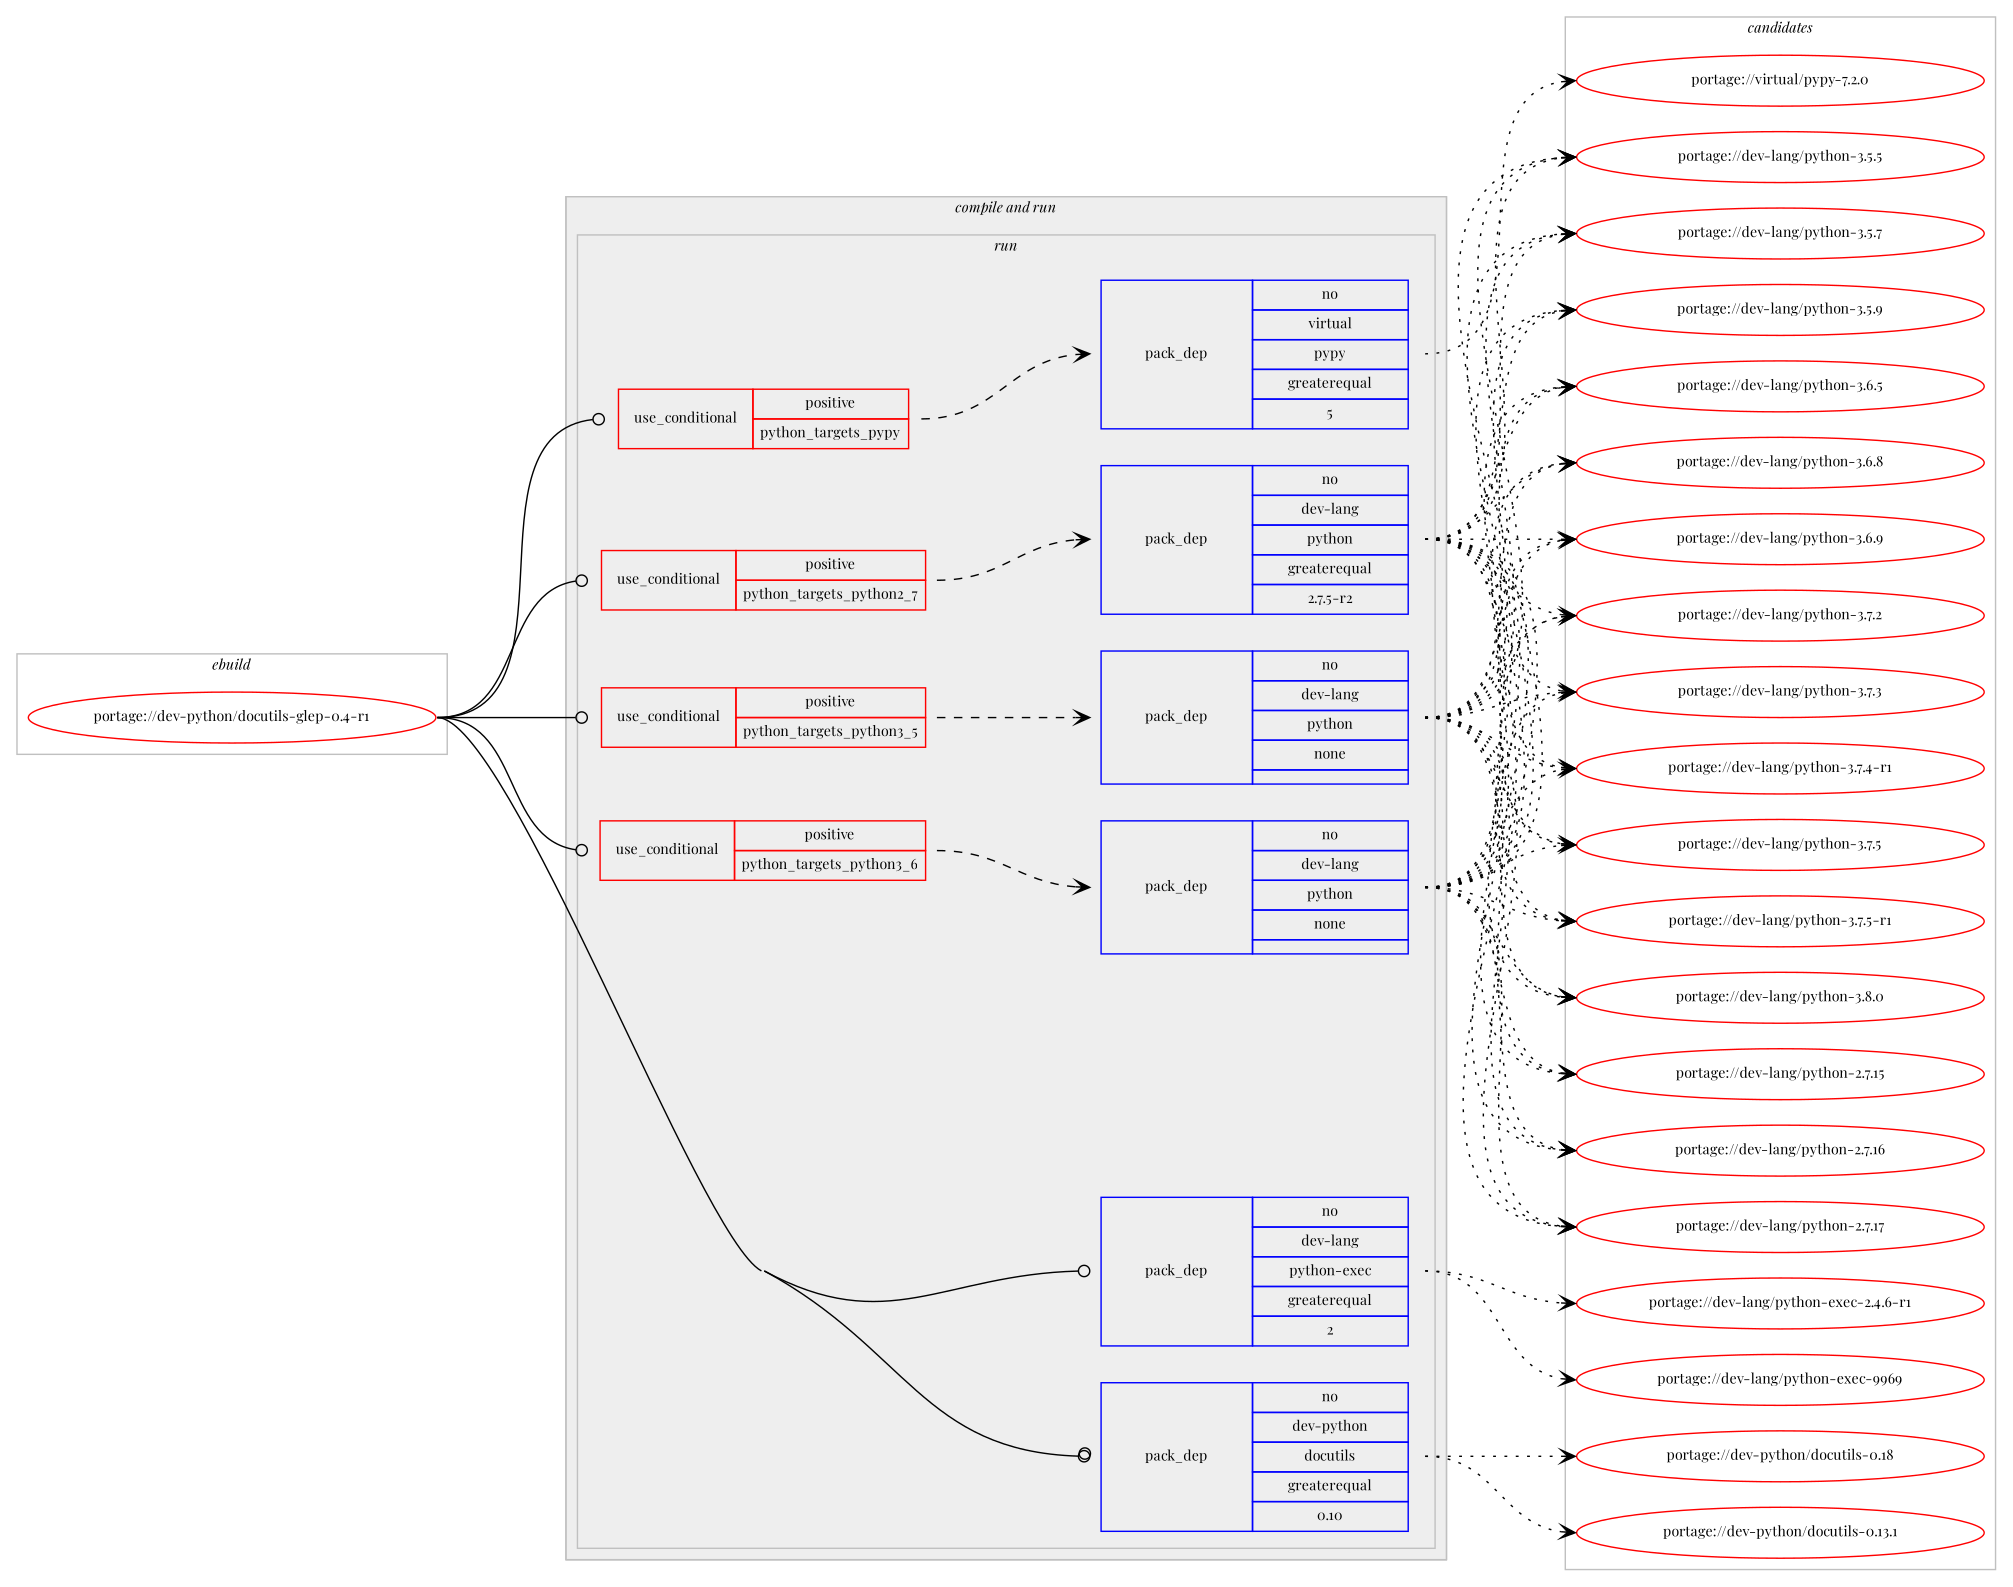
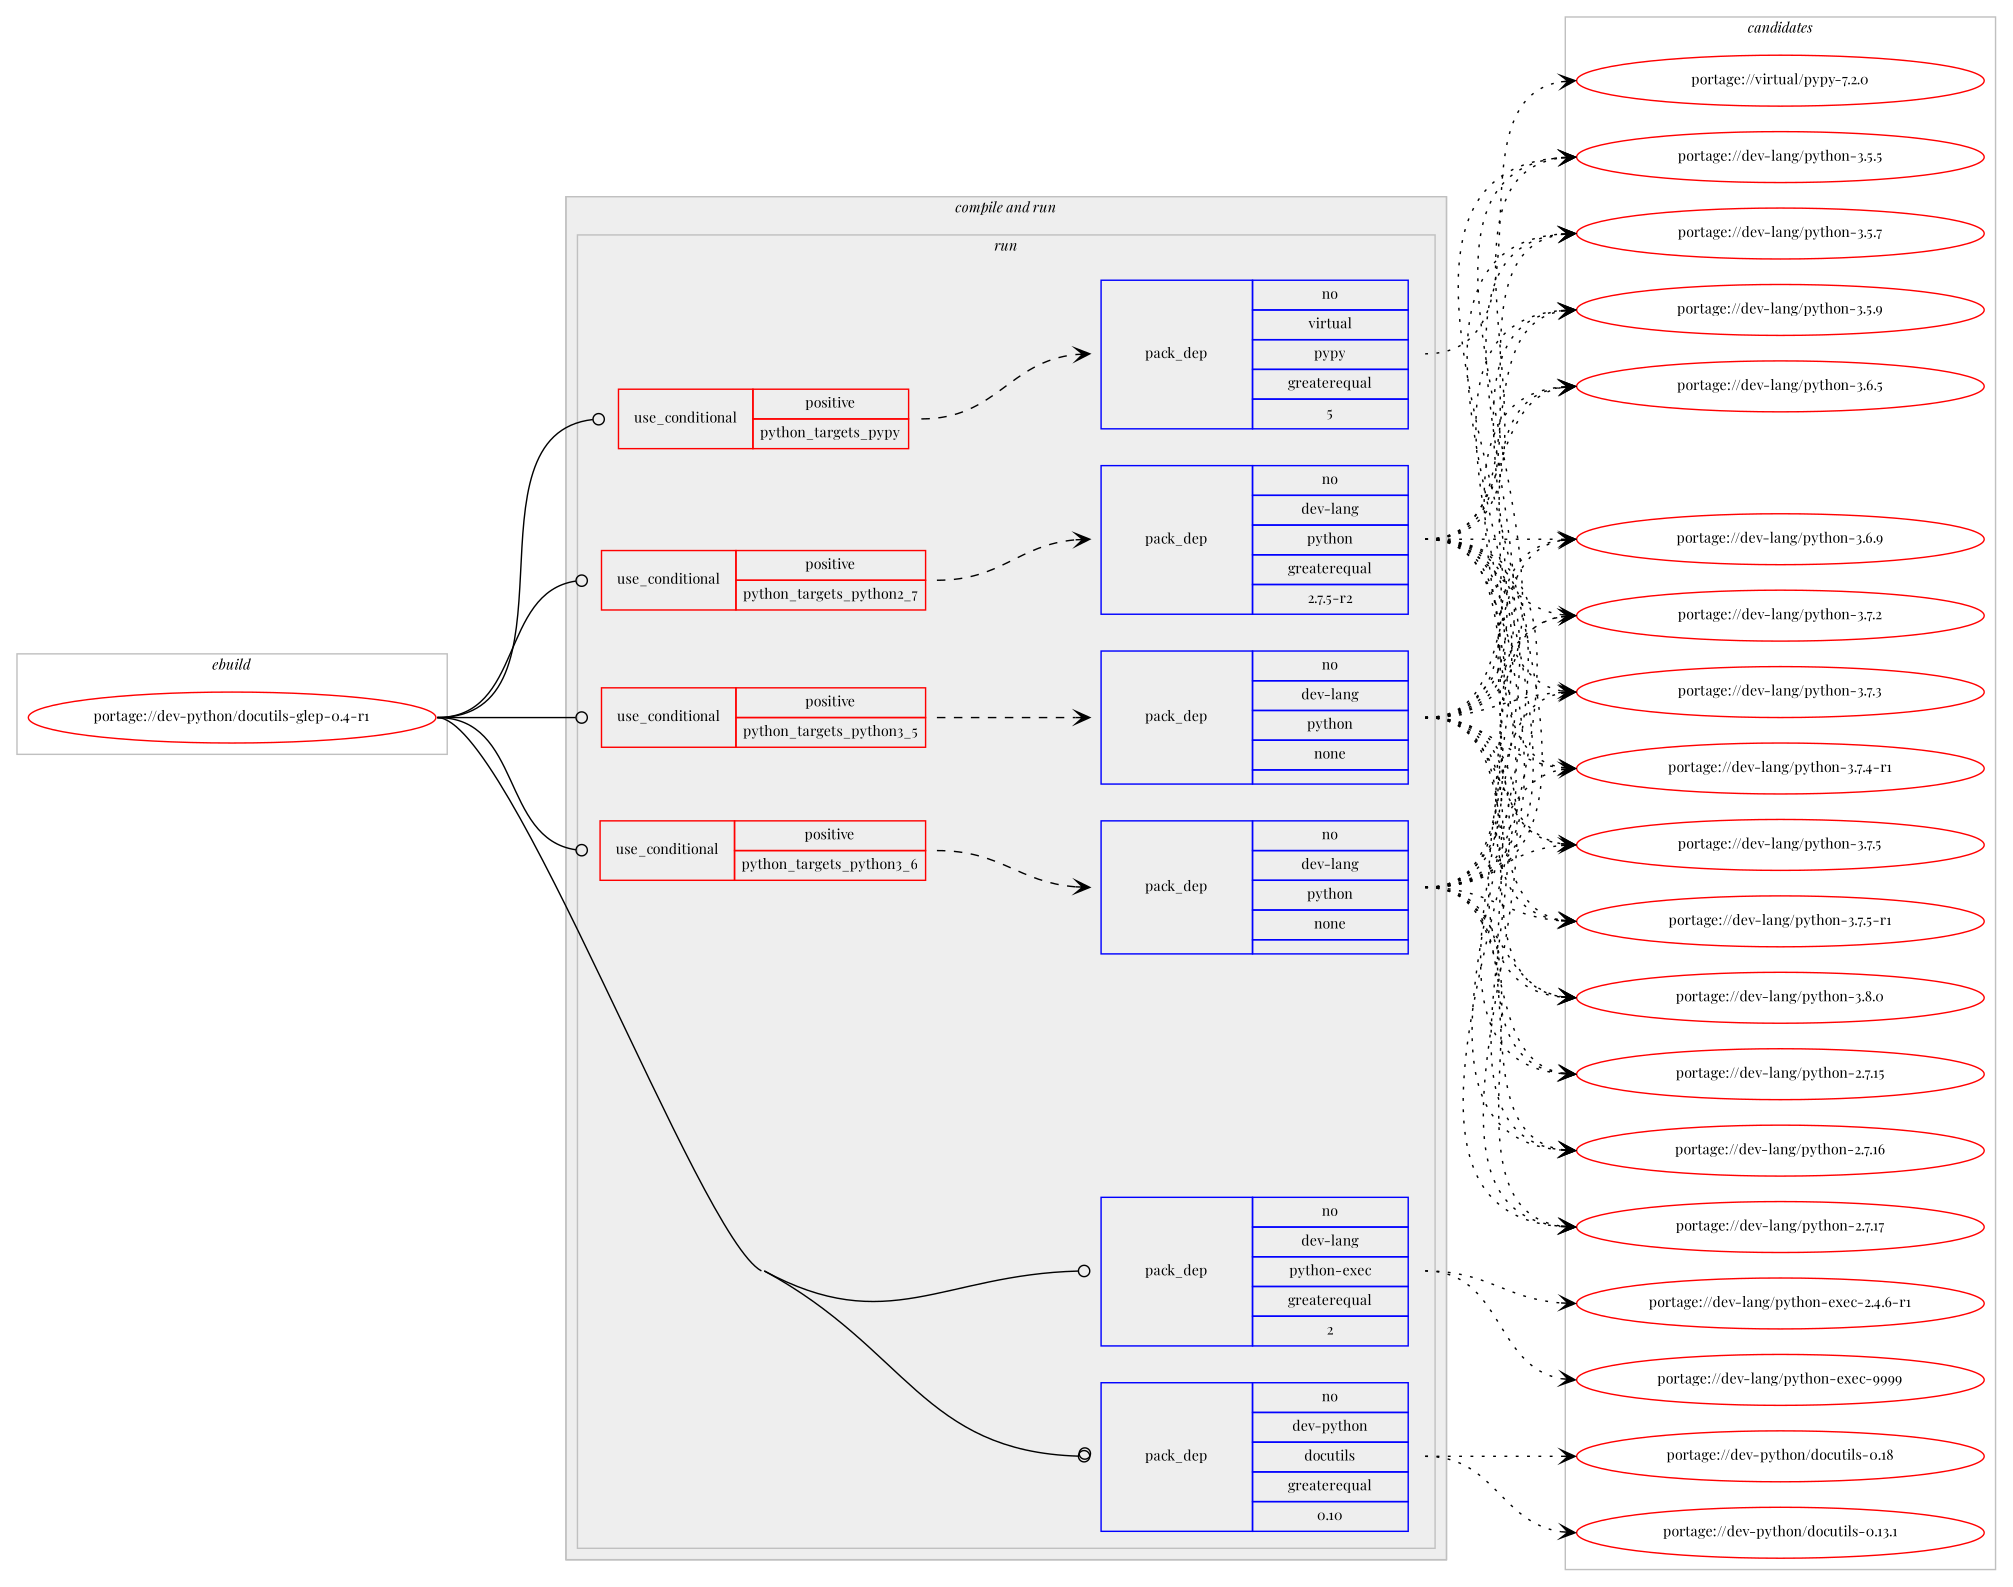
node "portage://dev-lang/python-3.6.8": removed
node "portage://dev-lang/python-exec-9969": label "portage://dev-lang/python-exec-9969" -> "portage://dev-lang/python-exec-9999"
